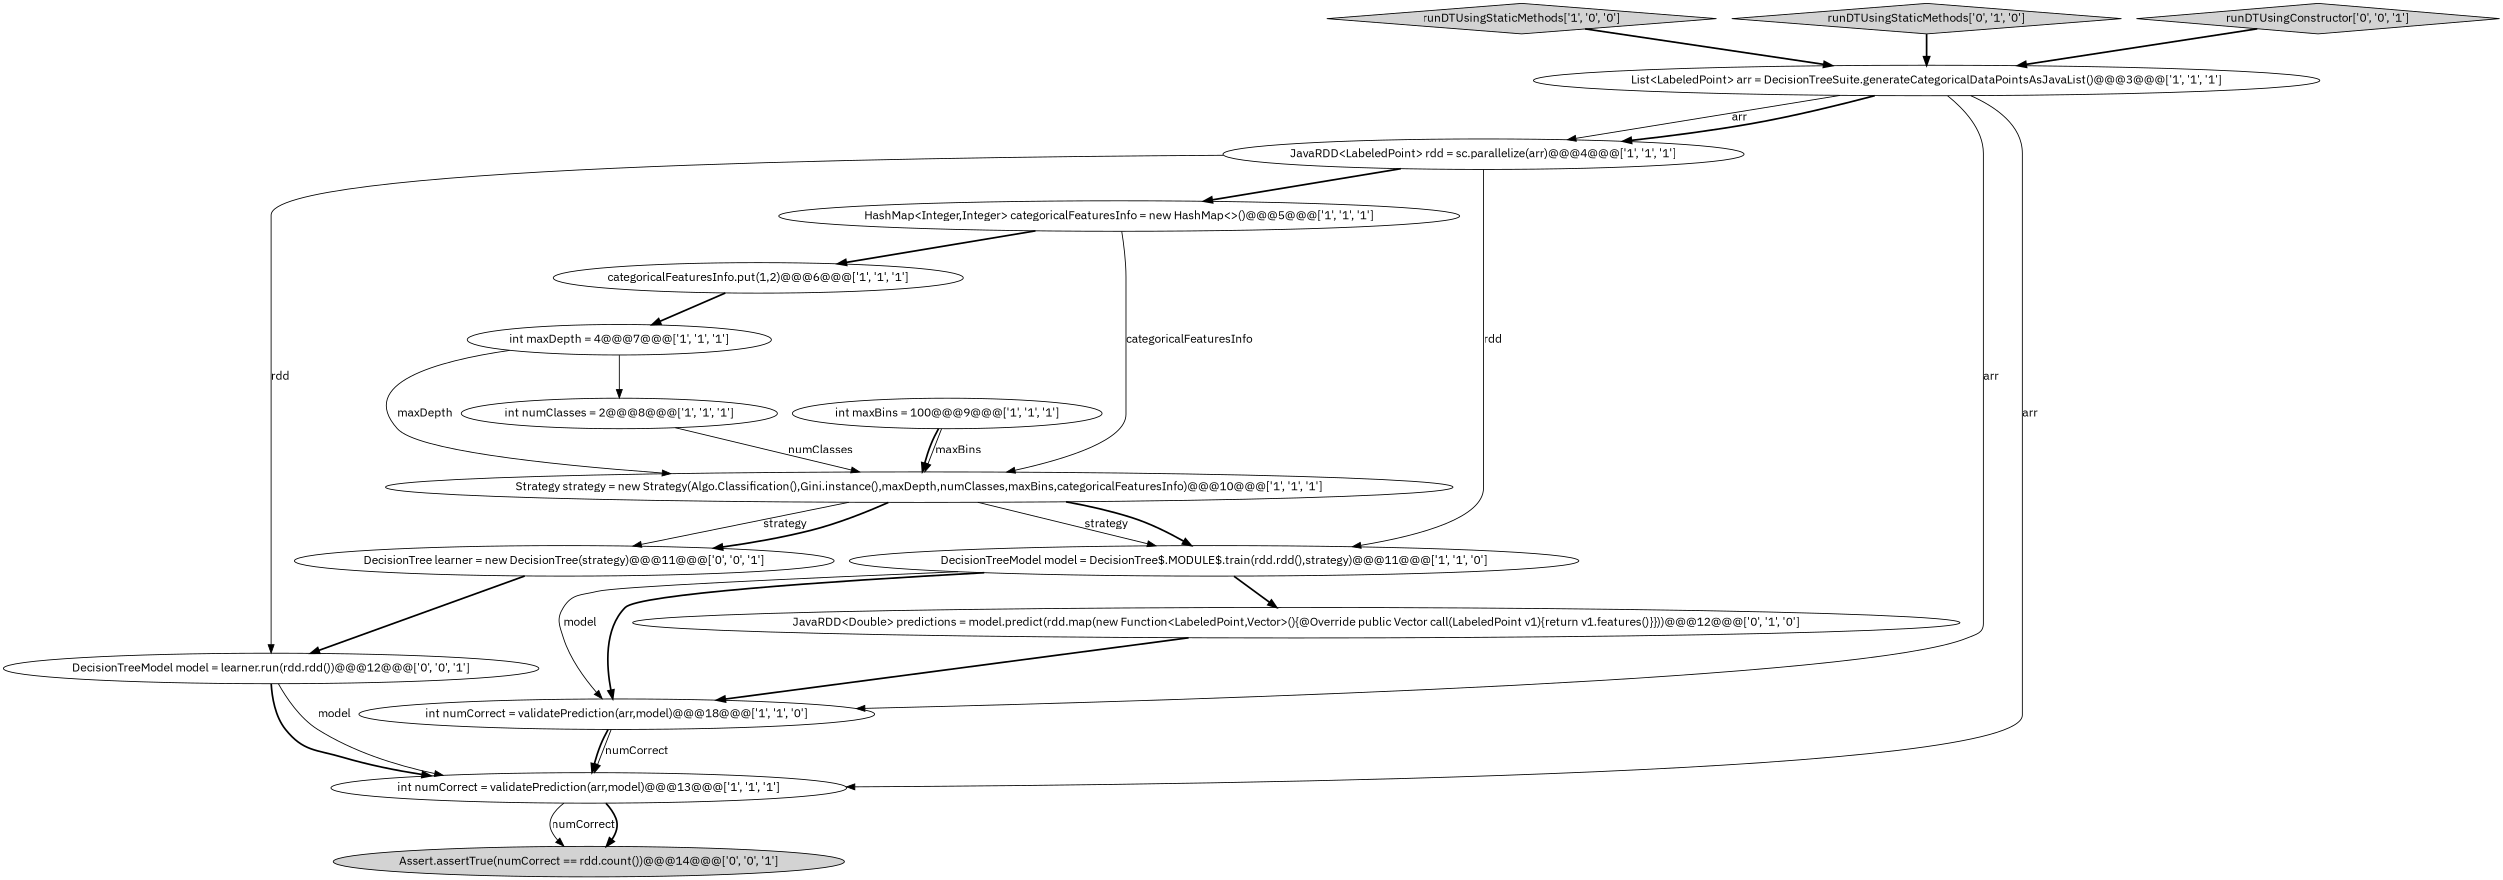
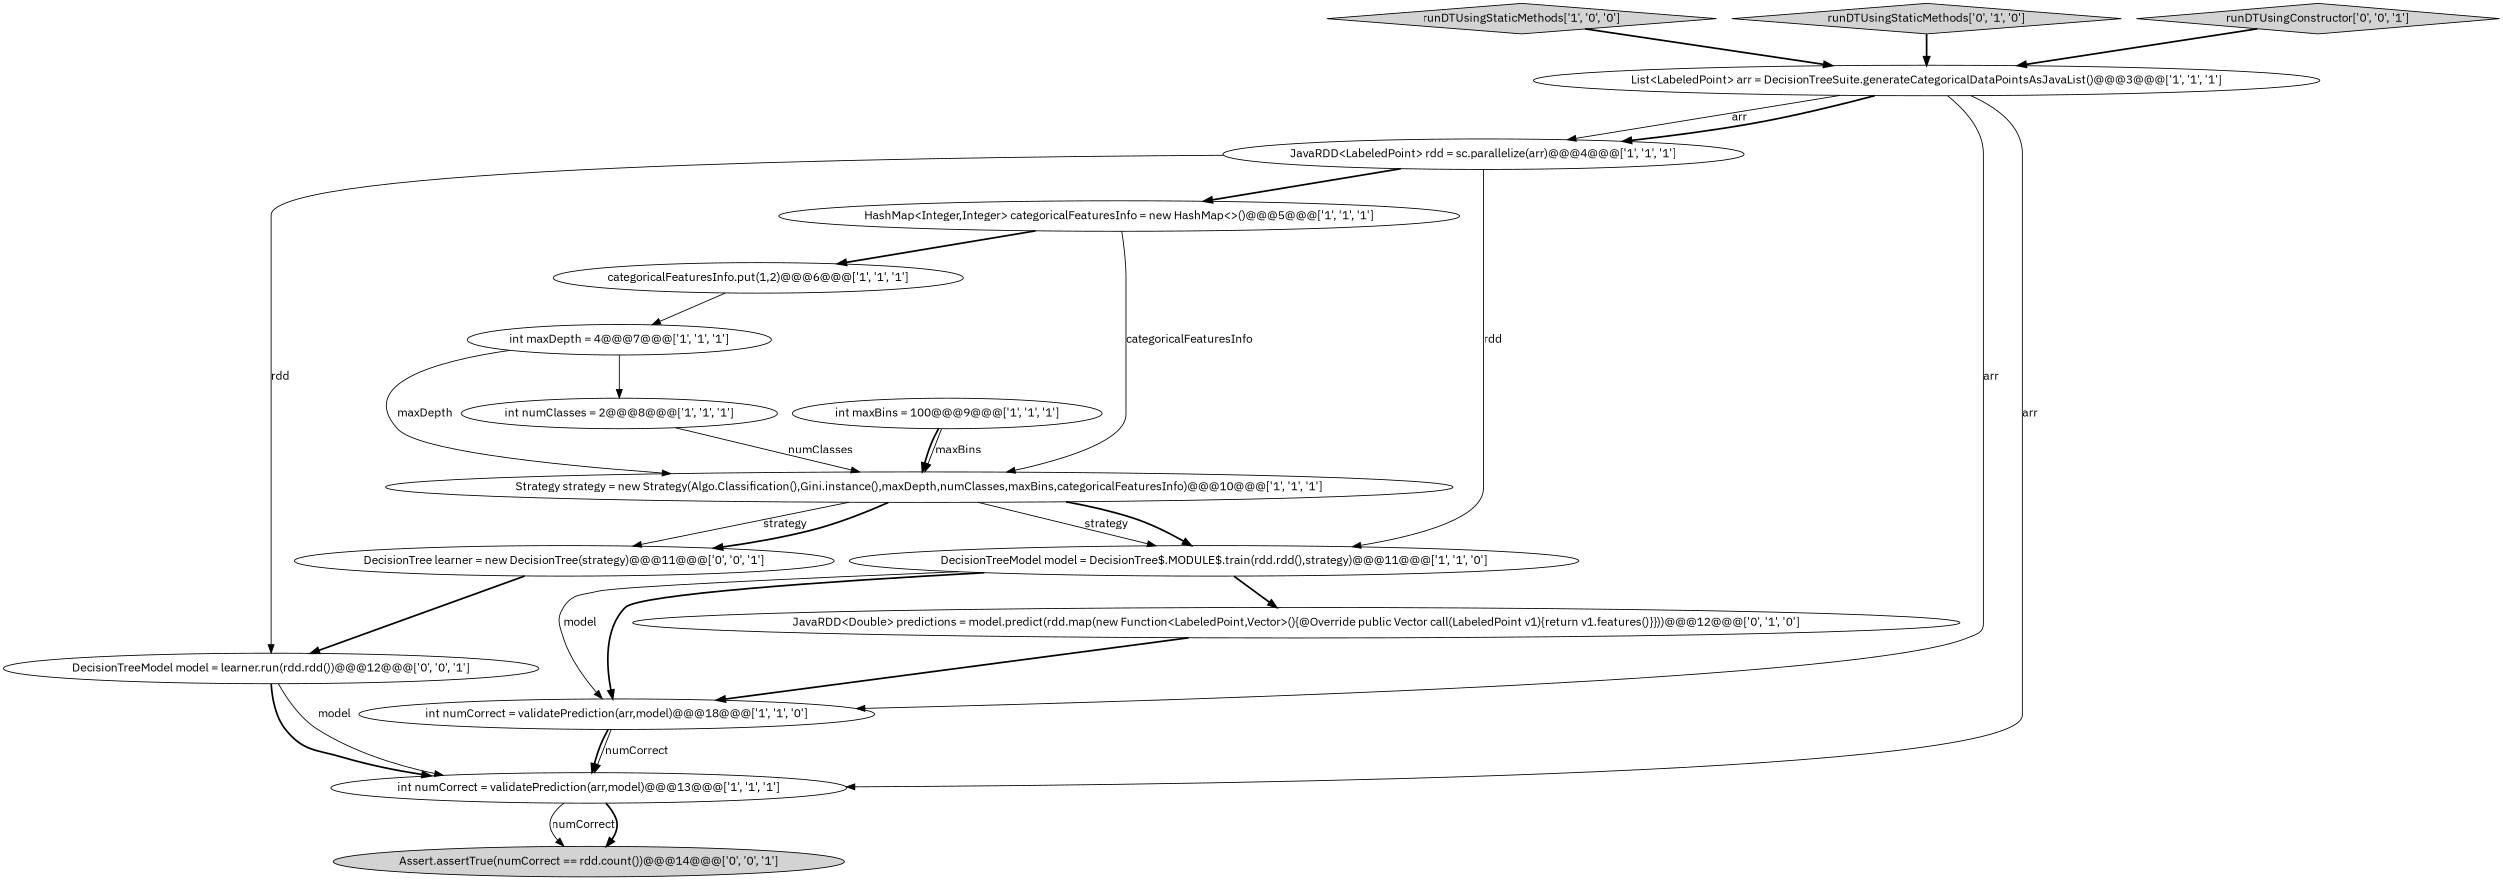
edge "categoricalFeaturesInfo.put(1,2)@@@6@@@['1', '1', '1']" -> "int maxDepth = 4@@@7@@@['1', '1', '1']": style bold -> solid
